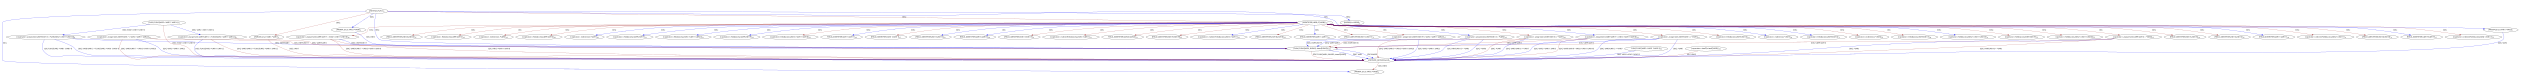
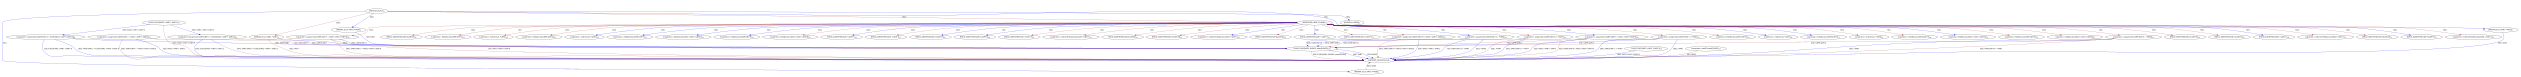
edge "(METHOD,FUN1)" -> "(FUN4,FUN4(VAR4, &VAR9, sizeof(VAR9)))": now "(PARAM,struct VAR5 *VAR7)" -> "(FUN4,FUN4(VAR4, &VAR9, sizeof(VAR9)))"
edge "(METHOD_RETURN,void)" -> "(PARAM,struct VAR5 *VAR6)": reversed
